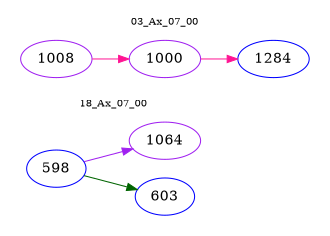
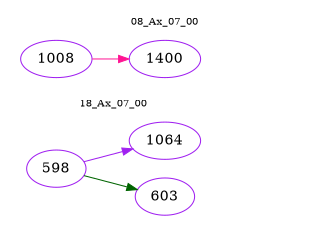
cluster "03_Ax_07_00": label "03_Ax_07_00" -> "08_Ax_07_00"
node "1000": label "1000" -> "1400"
node "1284": removed
node "598": color blue -> purple
node "603": color blue -> purple
